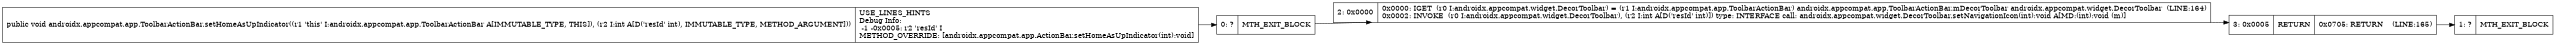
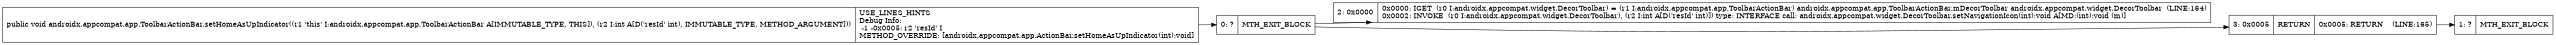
edge "2: 0x0000" -> "3: 0x0005": now "0: ?" -> "3: 0x0005"
node "3: 0x0005": text "0x0705: RETURN    (LINE:165)" -> "0x0005: RETURN    (LINE:165)"
